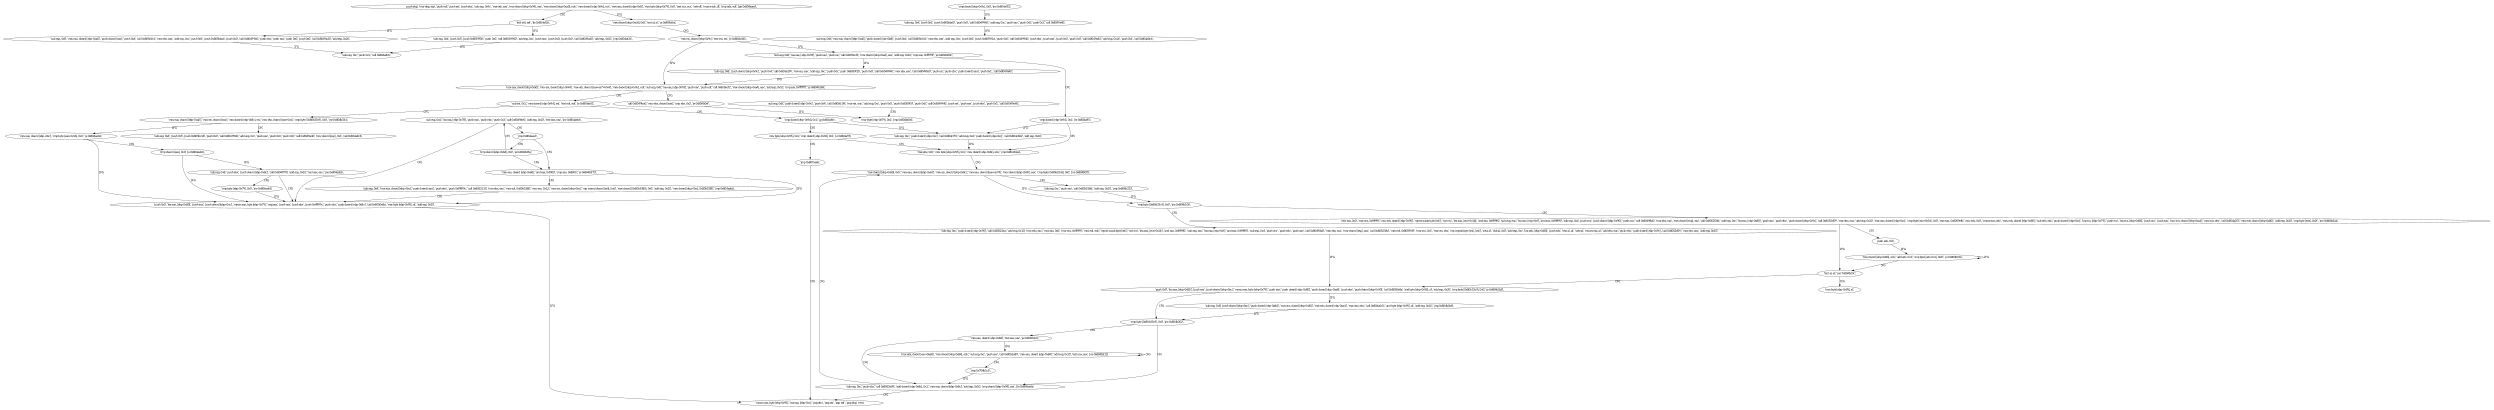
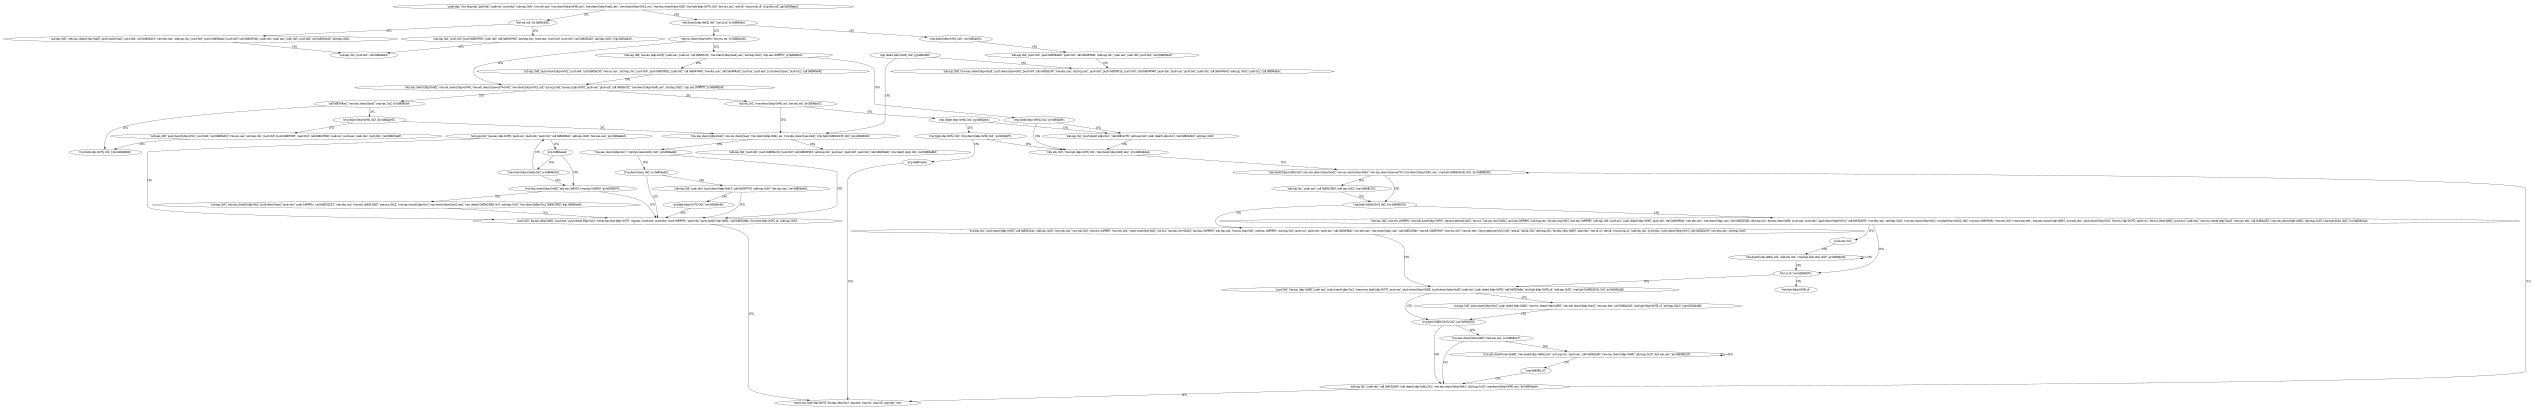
node "'test edi, edi', 'jle 0x854af2e',": label "'test edi, edi', 'jle 0x854af2e'," -> "'test edi, edi', 'jle 0x804af2e',"
edge "'mov dword [ebp-0x68], 0x0', 'test al, al', 'je 0x804afaa'," -> "'cmp dword [ebp-0x9c], 0x0', 'jne 0x804af51',": added, label "CFG"
node "'sub esp, 0xc', 'push 0x1', 'call 0x804a8c6',": label "'sub esp, 0xc', 'push 0x1', 'call 0x804a8c6'," -> "'sub esp, 5xc', 'push 0x1', 'call 0x804a8c6',"
node "'cmp dword [ebp-0x94], 0x2', 'jg 0x804af6f',": added
node "'cmp dword [ebp-0x94], 0x2', 'jle 0x804ae51',": added
node "'test al, al', 'jne 7x804b29c',": label "'test al, al', 'jne 7x804b29c'," -> "'test al, al', 'jne 0x804b29c',"
node "'jmp 0x704b1c5',": label "'jmp 0x704b1c5'," -> "'jmp 0x804b1c5',"
